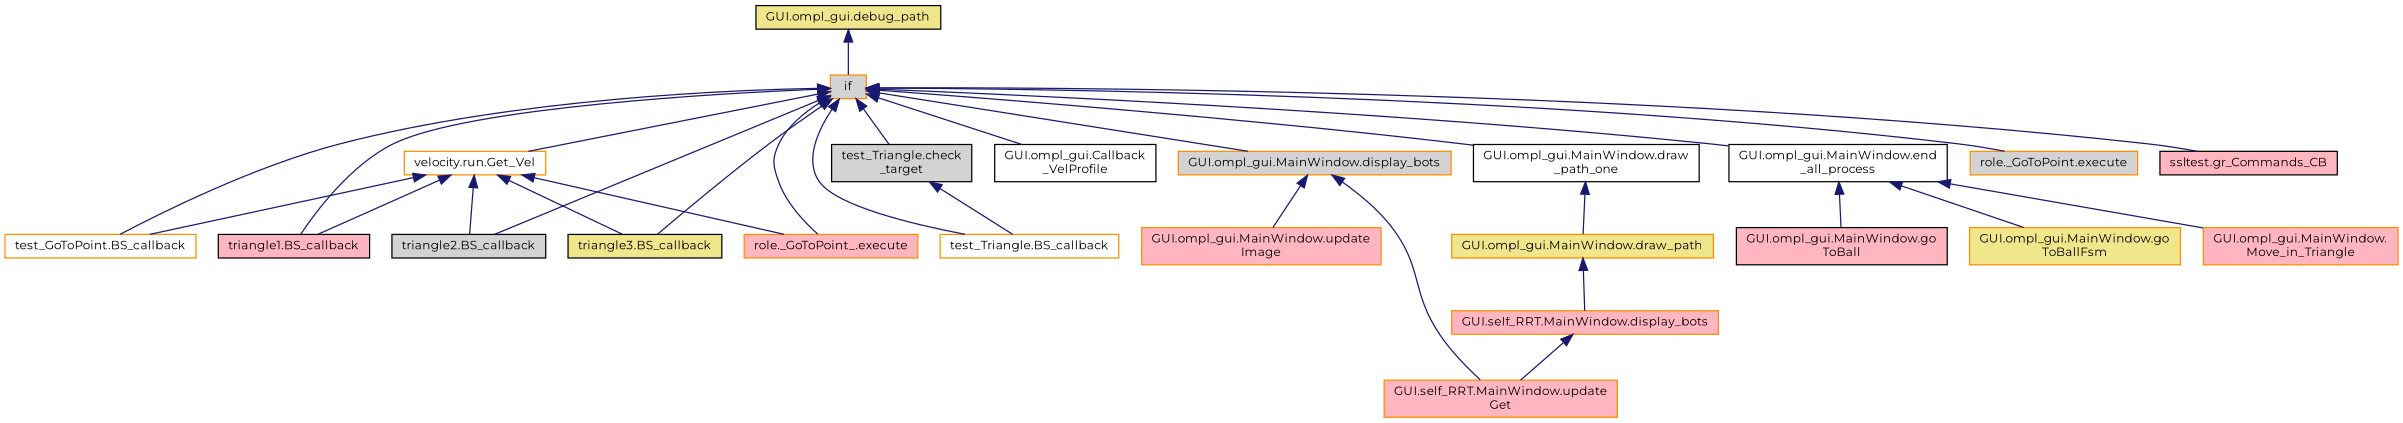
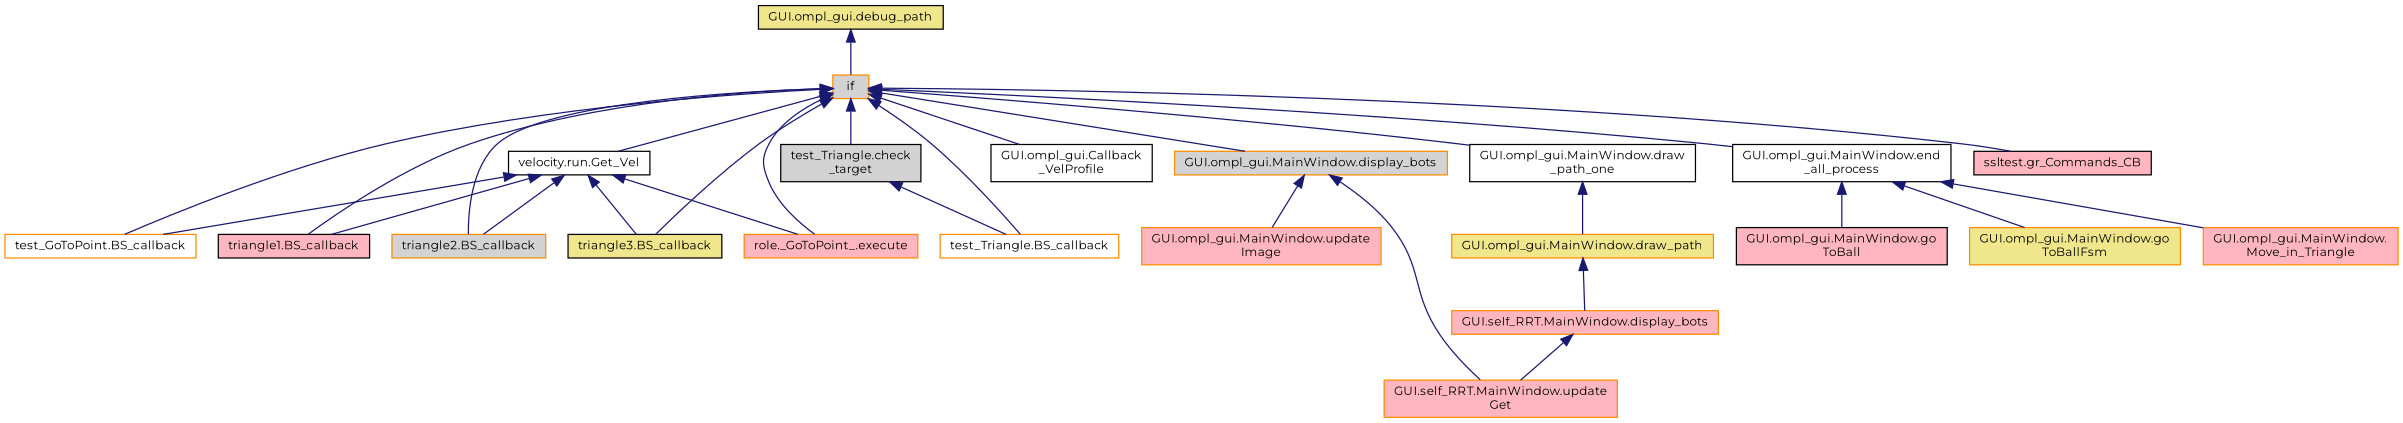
node "velocity.run.Get_Vel": color darkorange -> black
node "role._GoToPoint.execute": removed
node "triangle2.BS_callback": color black -> darkorange
